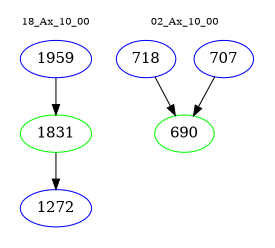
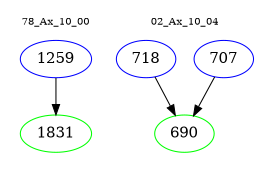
cluster "18_Ax_10_00": label "18_Ax_10_00" -> "78_Ax_10_00"
cluster "02_Ax_10_00": label "02_Ax_10_00" -> "02_Ax_10_04"
node "1959": label "1959" -> "1259"
node "1272": removed
